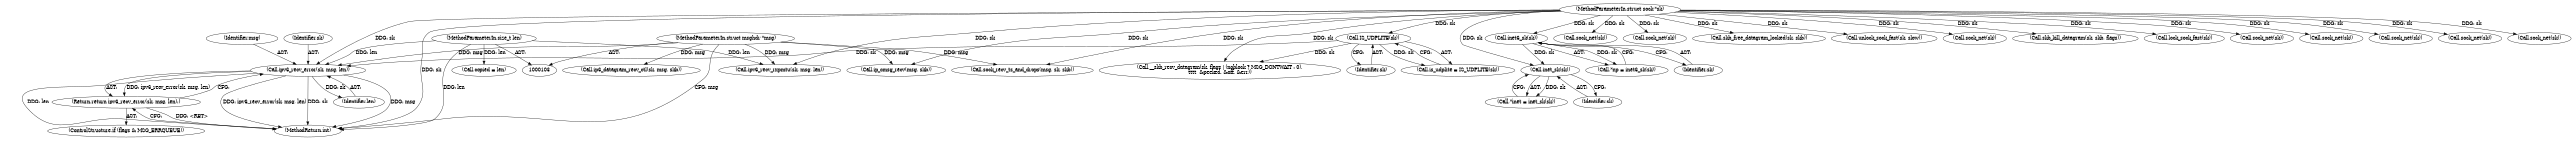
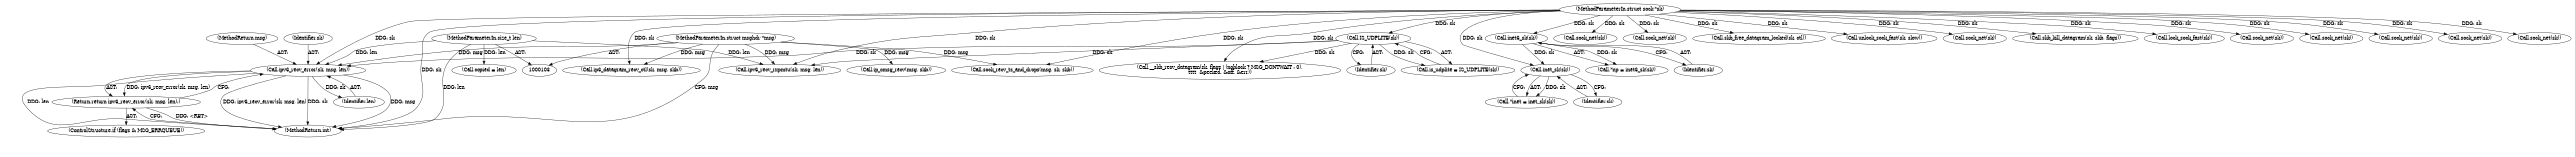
edge "(MethodParameterIn,struct sock *sk)" -> "(Call,ip_cmsg_recv(msg, skb))": now "(MethodParameterIn,struct sock *sk)" -> "(Call,ip6_datagram_recv_ctl(sk, msg, skb))"
node "(Identifier,msg)": label "(Identifier,msg)" -> "(MethodReturn,msg)"
node "(Call,skb_free_datagram_locked(sk, skb))": label "(Call,skb_free_datagram_locked(sk, skb))" -> "(Call,skb_free_datagram_locked(sk, ctl))"
edge "(Call,*np = inet6_sk(sk))" -> "(Call,inet6_sk(sk))": removed, label "CFG:"
edge "(Call,IS_UDPLITE(sk))" -> "(Call,ipv6_recv_rxpmtu(sk, msg, len))": added, label "DDG: sk"
